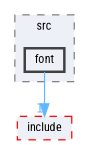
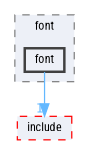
cluster "src": label "src" -> "font"
